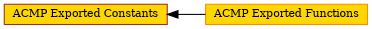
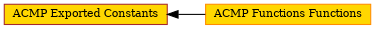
node "ACMP Exported Functions": label "ACMP Exported Functions" -> "ACMP Functions Functions"
